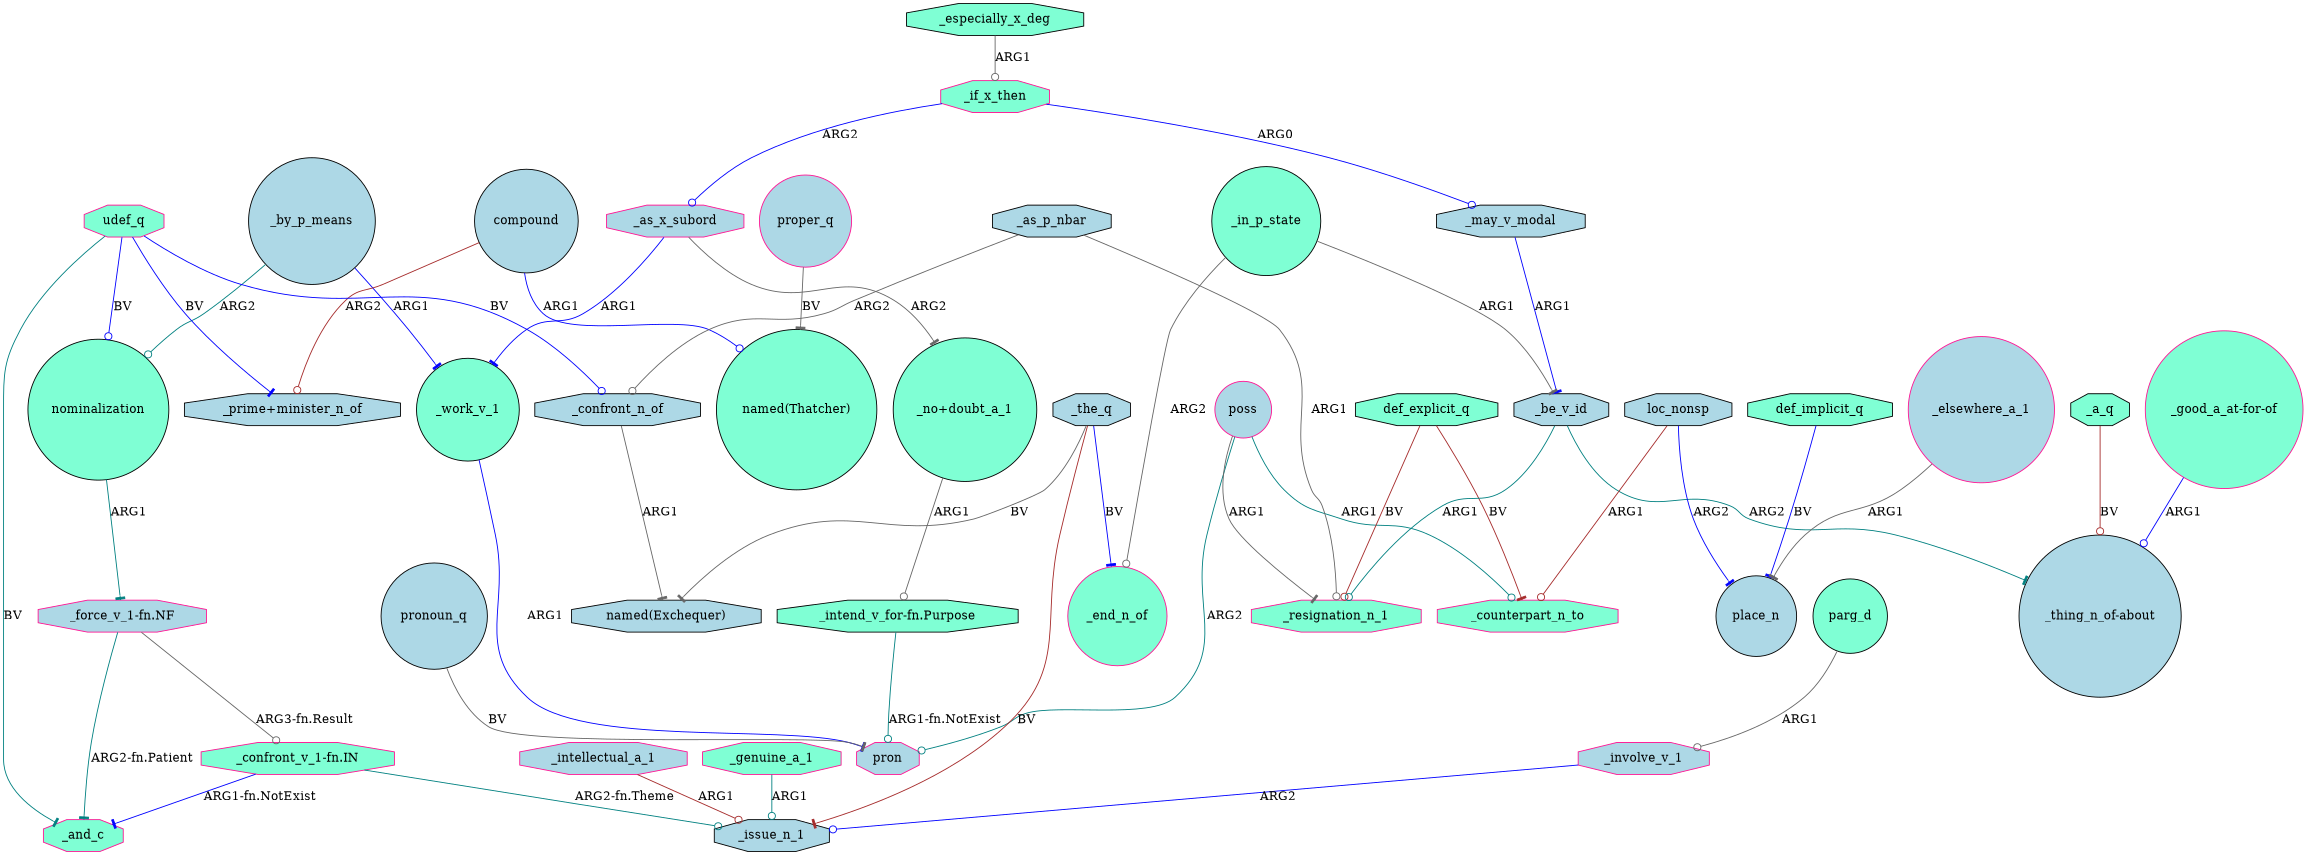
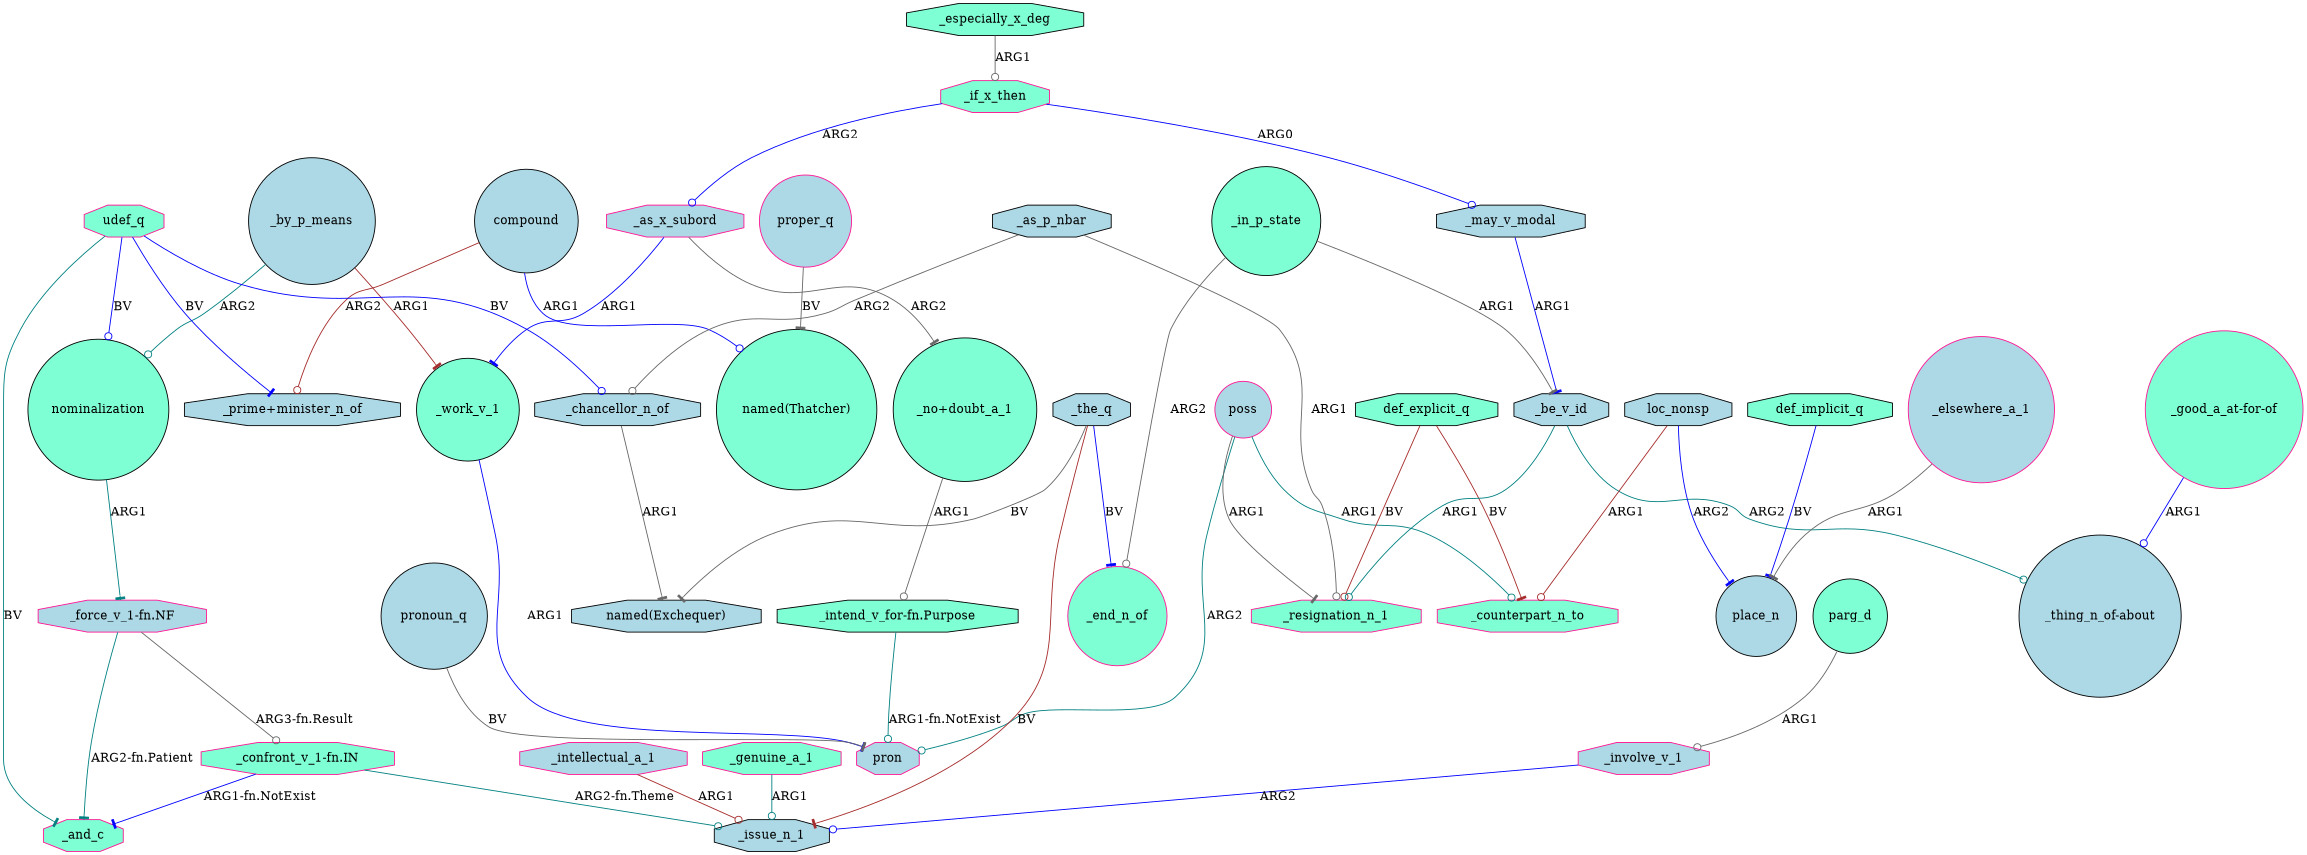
edge "_by_p_means" -> "_work_v_1": color blue -> brown
node "_confront_n_of": label "_confront_n_of" -> "_chancellor_n_of"
node "_a_q": removed
edge "_be_v_id" -> "_thing_n_of-about": arrowhead tee -> odot
